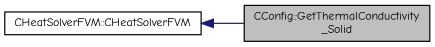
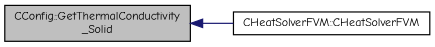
edge "CConfig::GetThermalConductivity _Solid" -> "CHeatSolverFVM::CHeatSolverFVM": reversed
